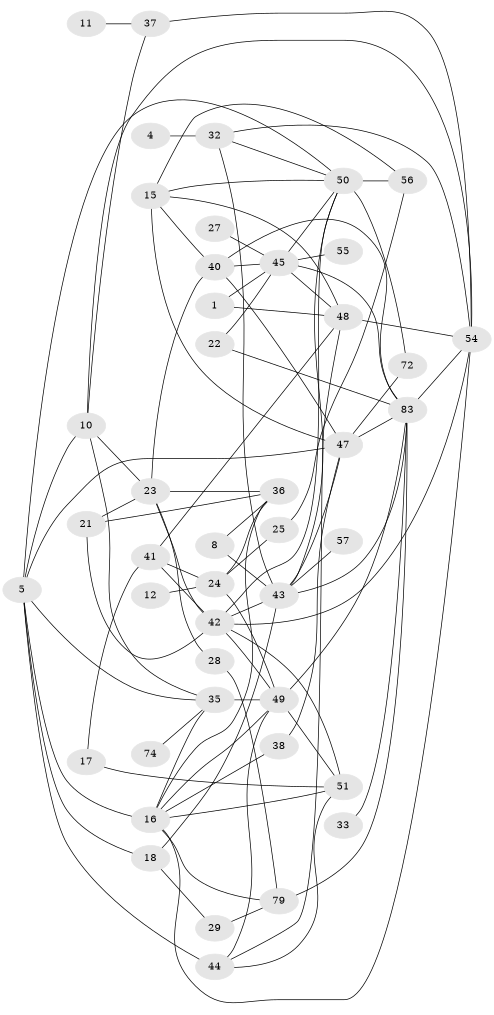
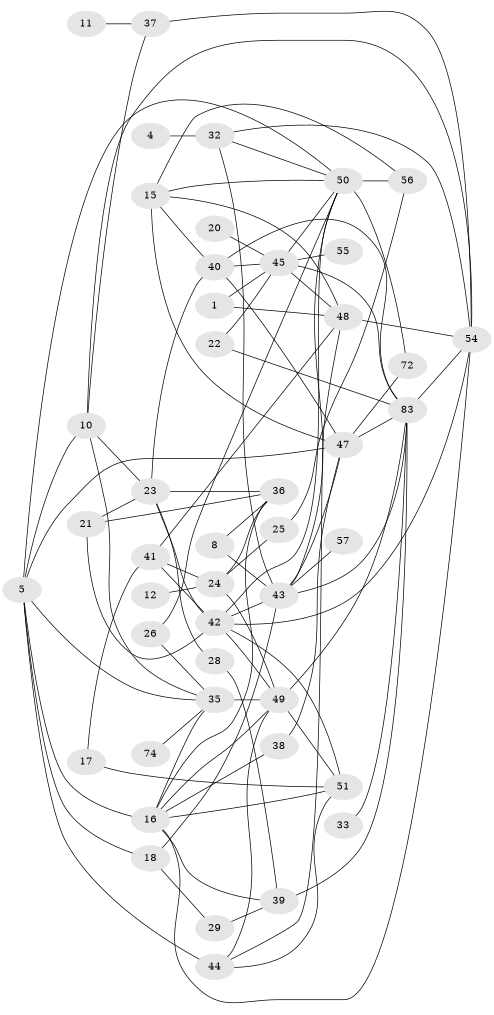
node "27": label "27" -> "20"
node "26": added
node "79": label "79" -> "39"
